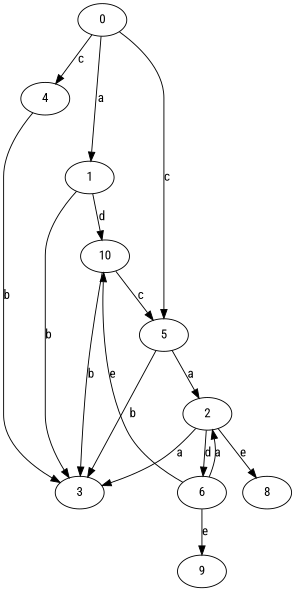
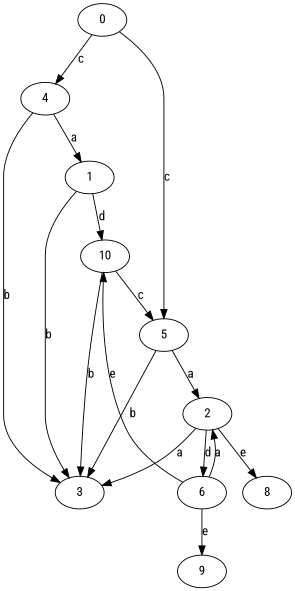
edge "0" -> "1": now "4" -> "1"
